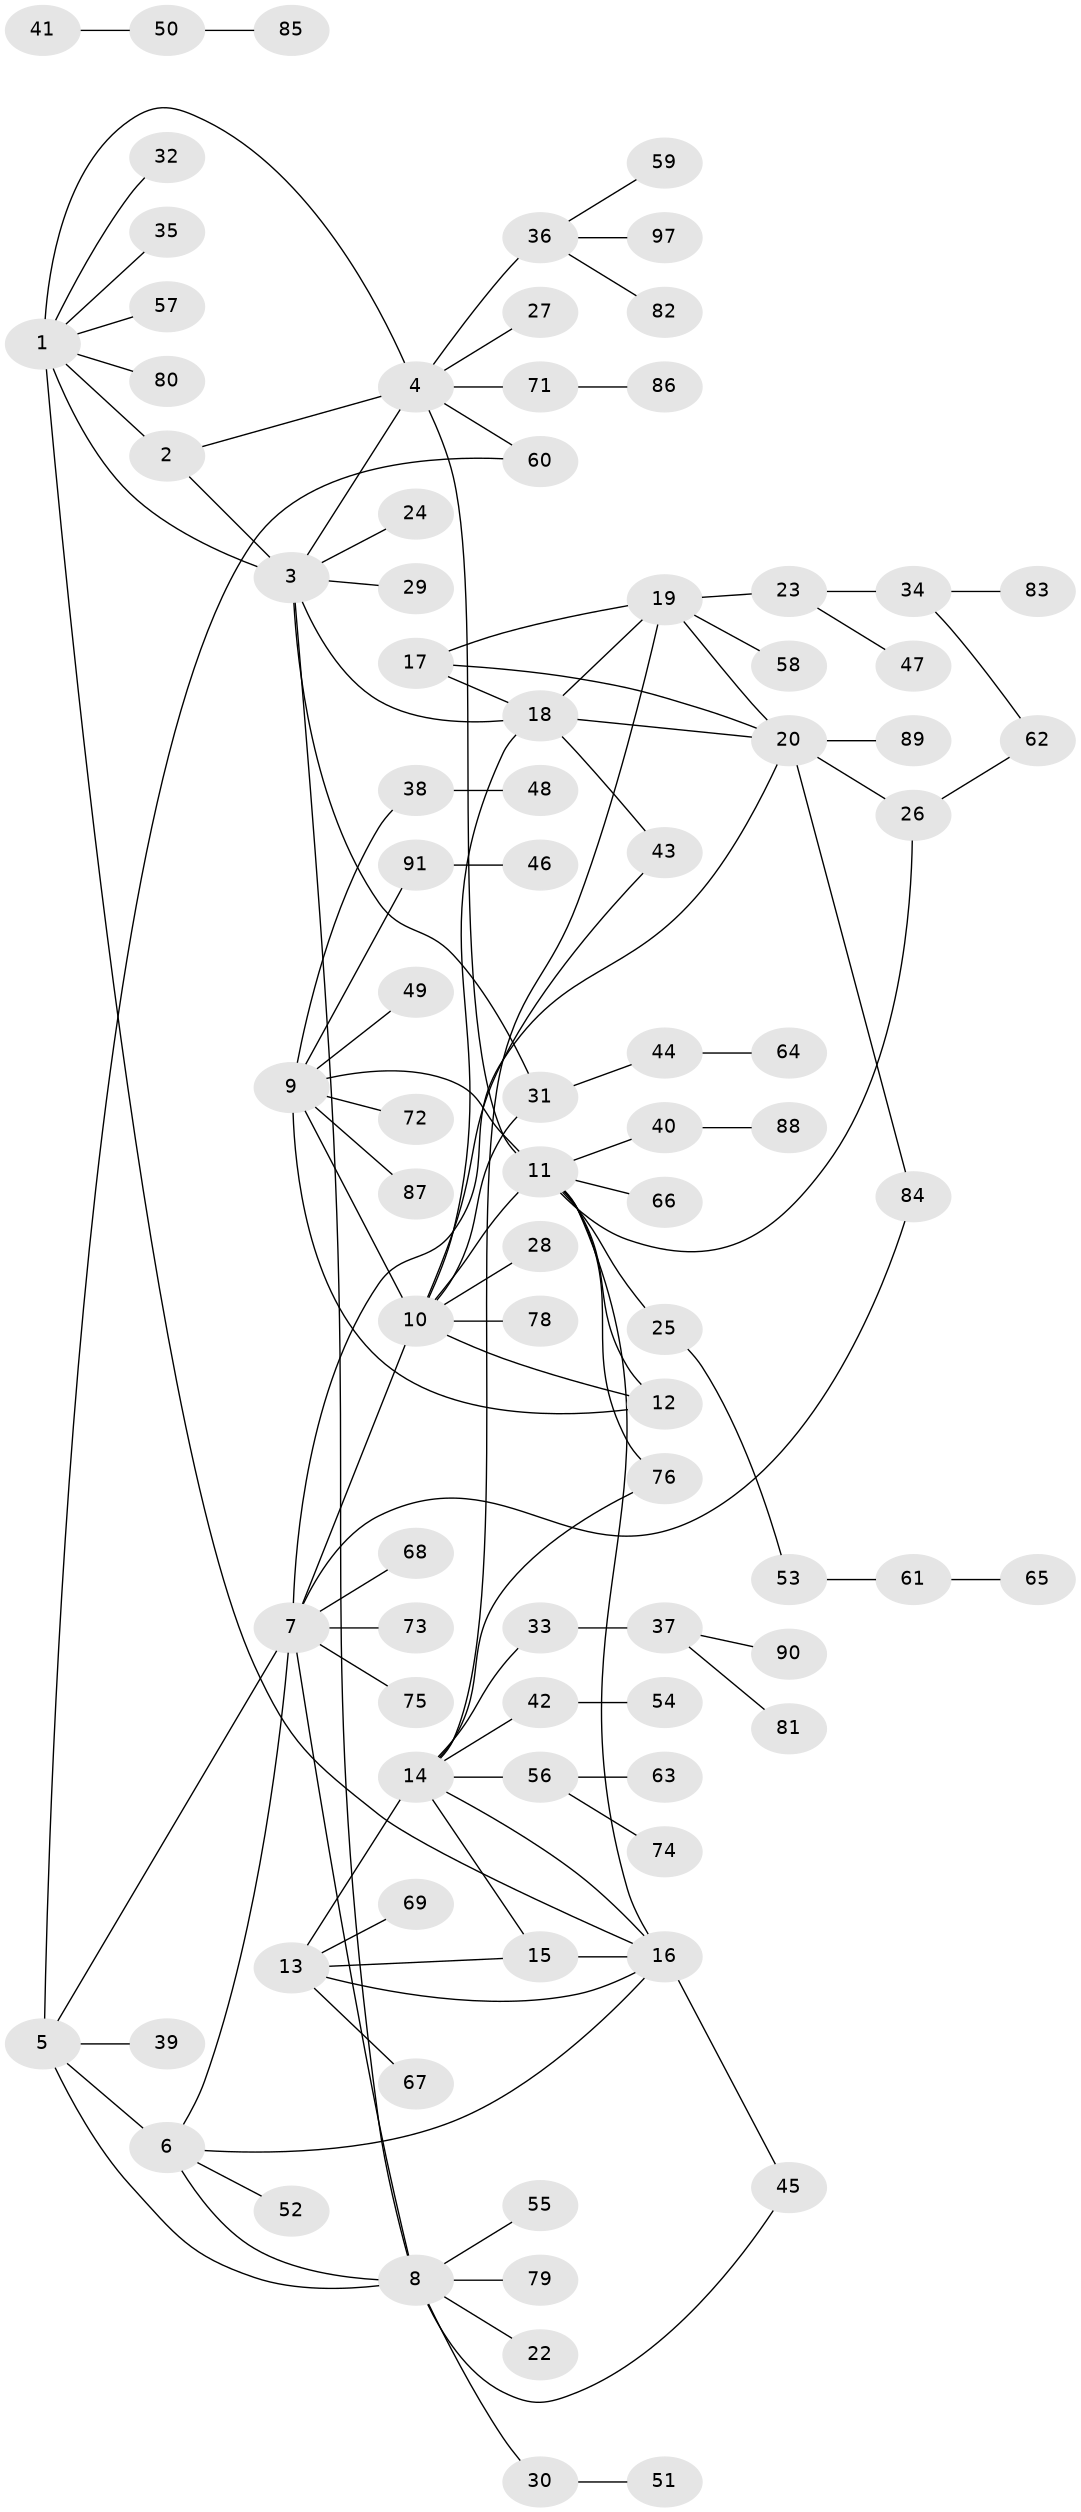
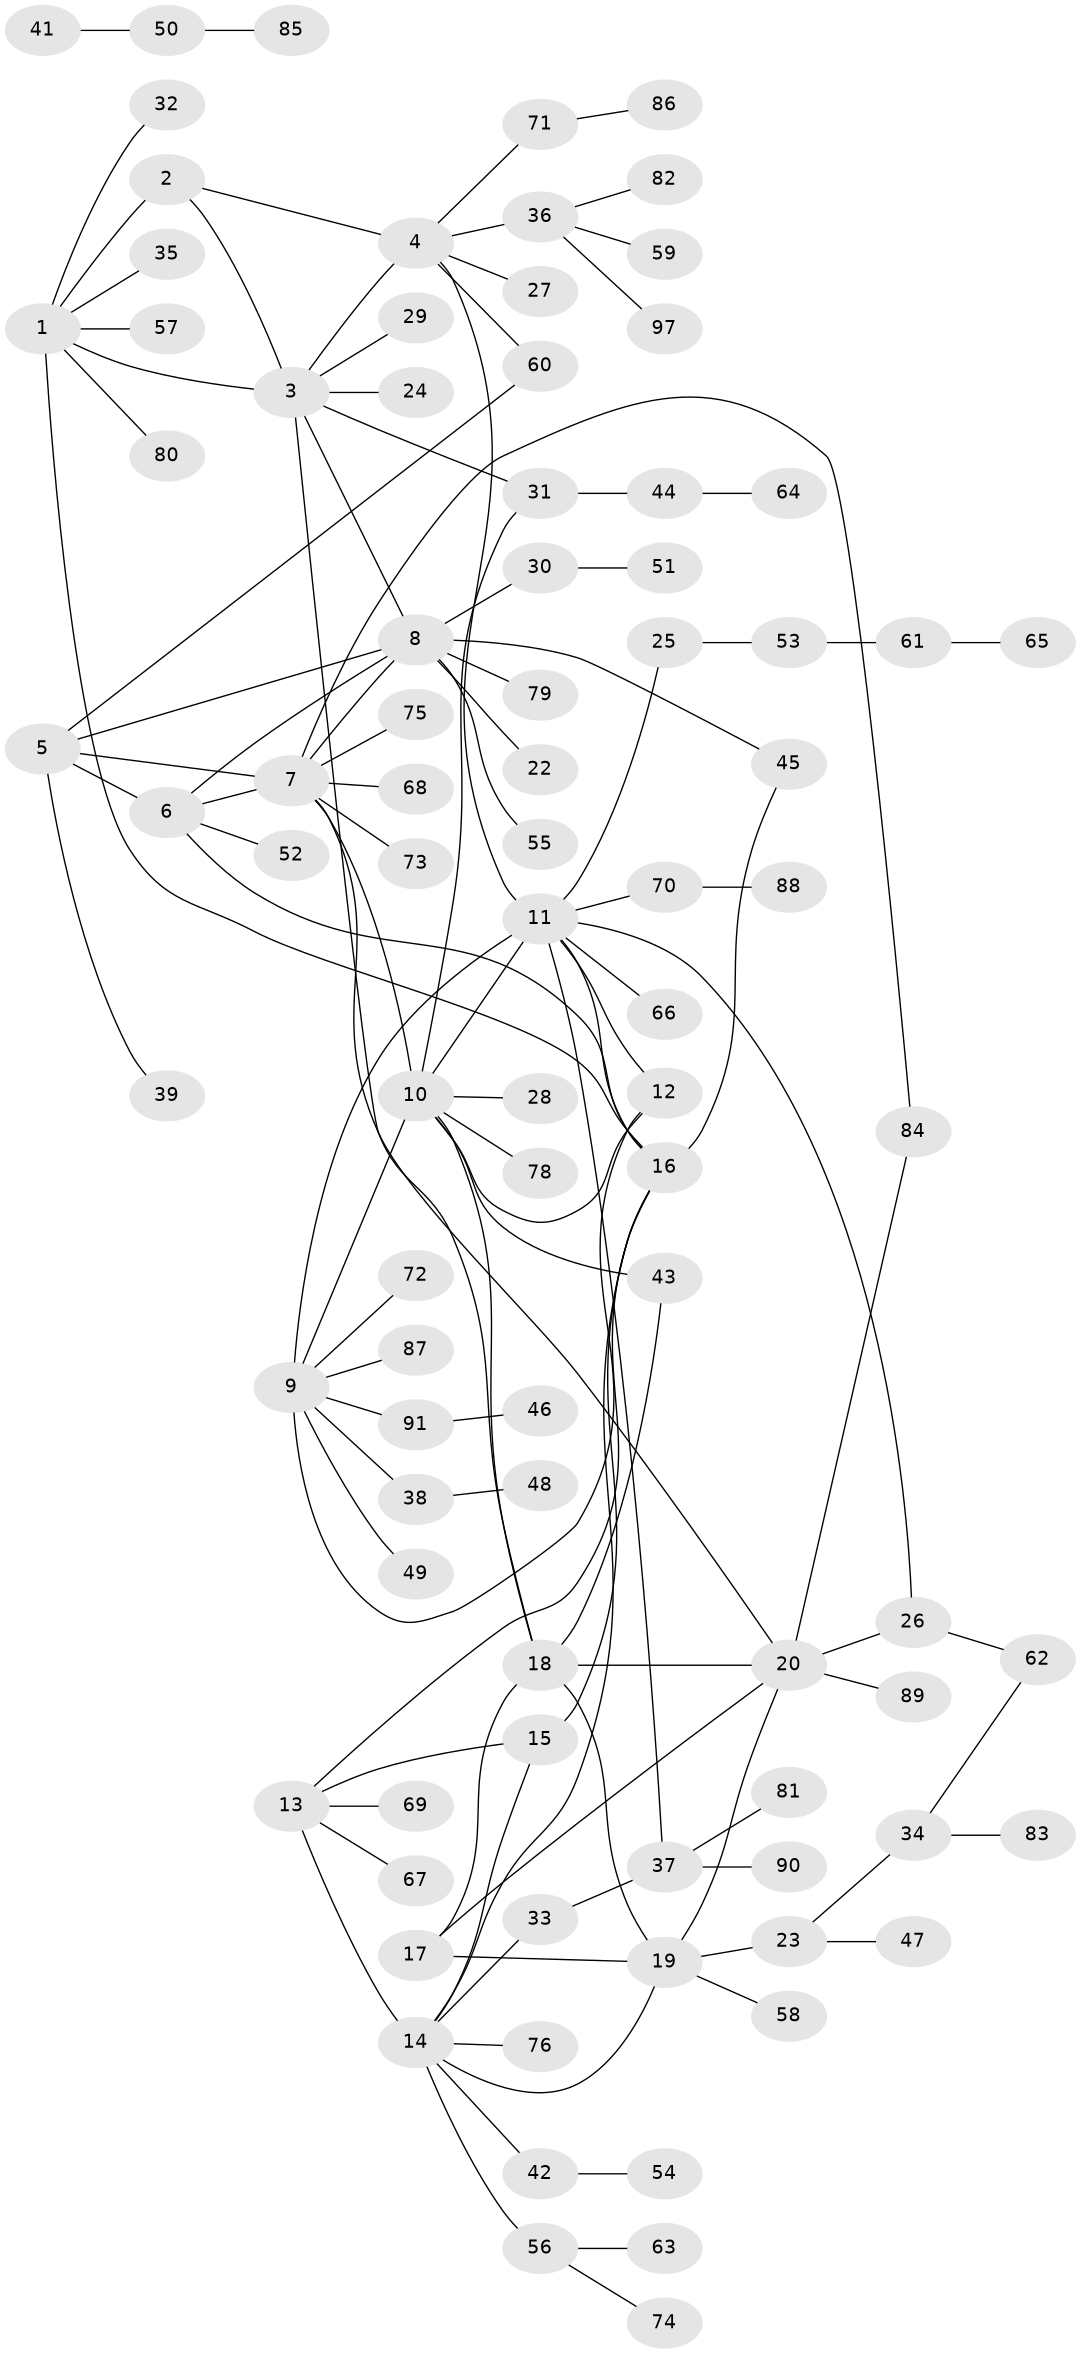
edge "1" -- "4": removed
node "40": label "40" -> "70"
edge "11" -- "76": now "11" -- "37"
